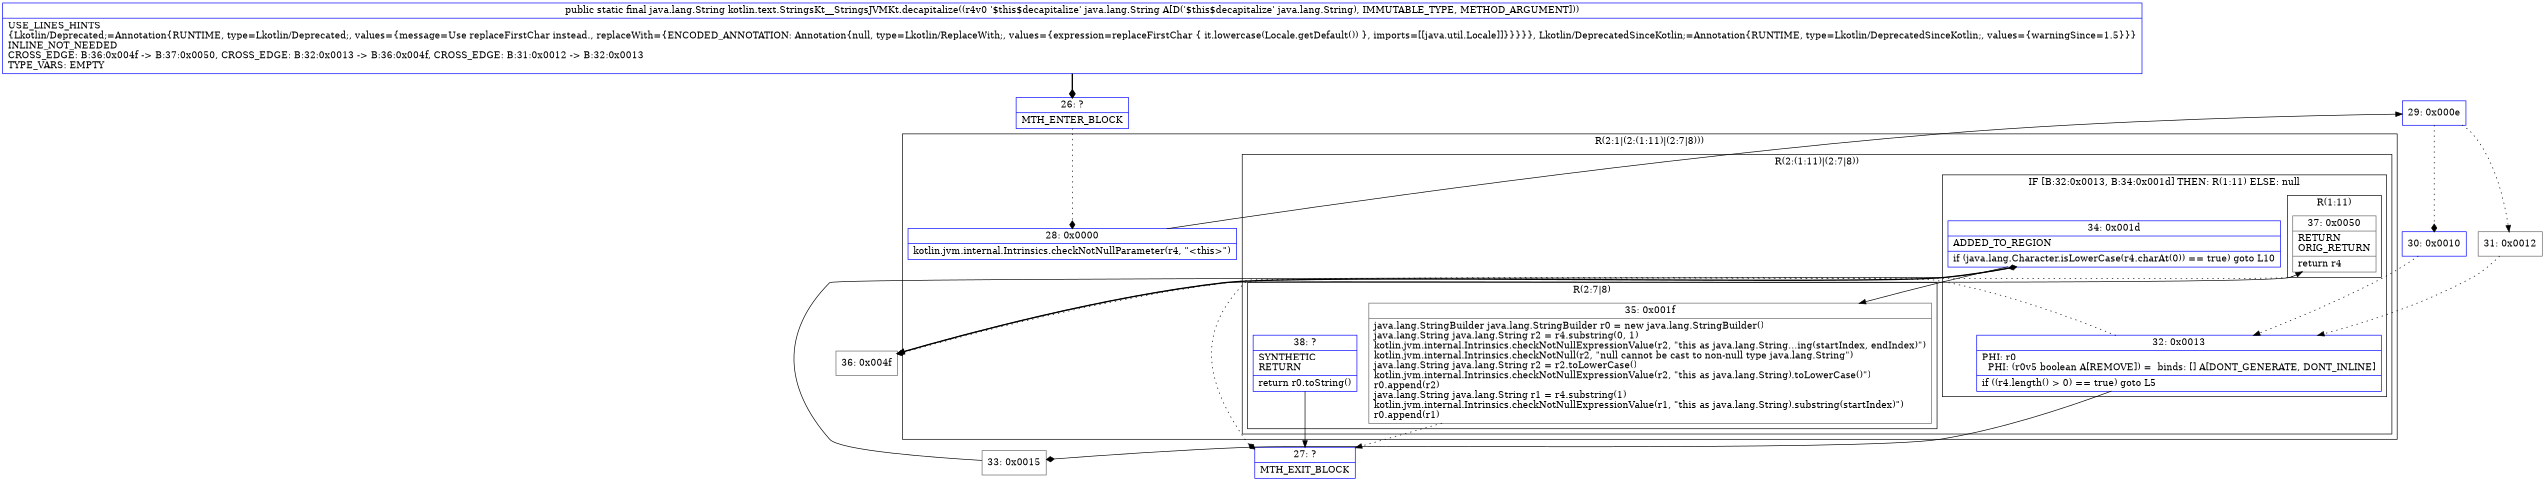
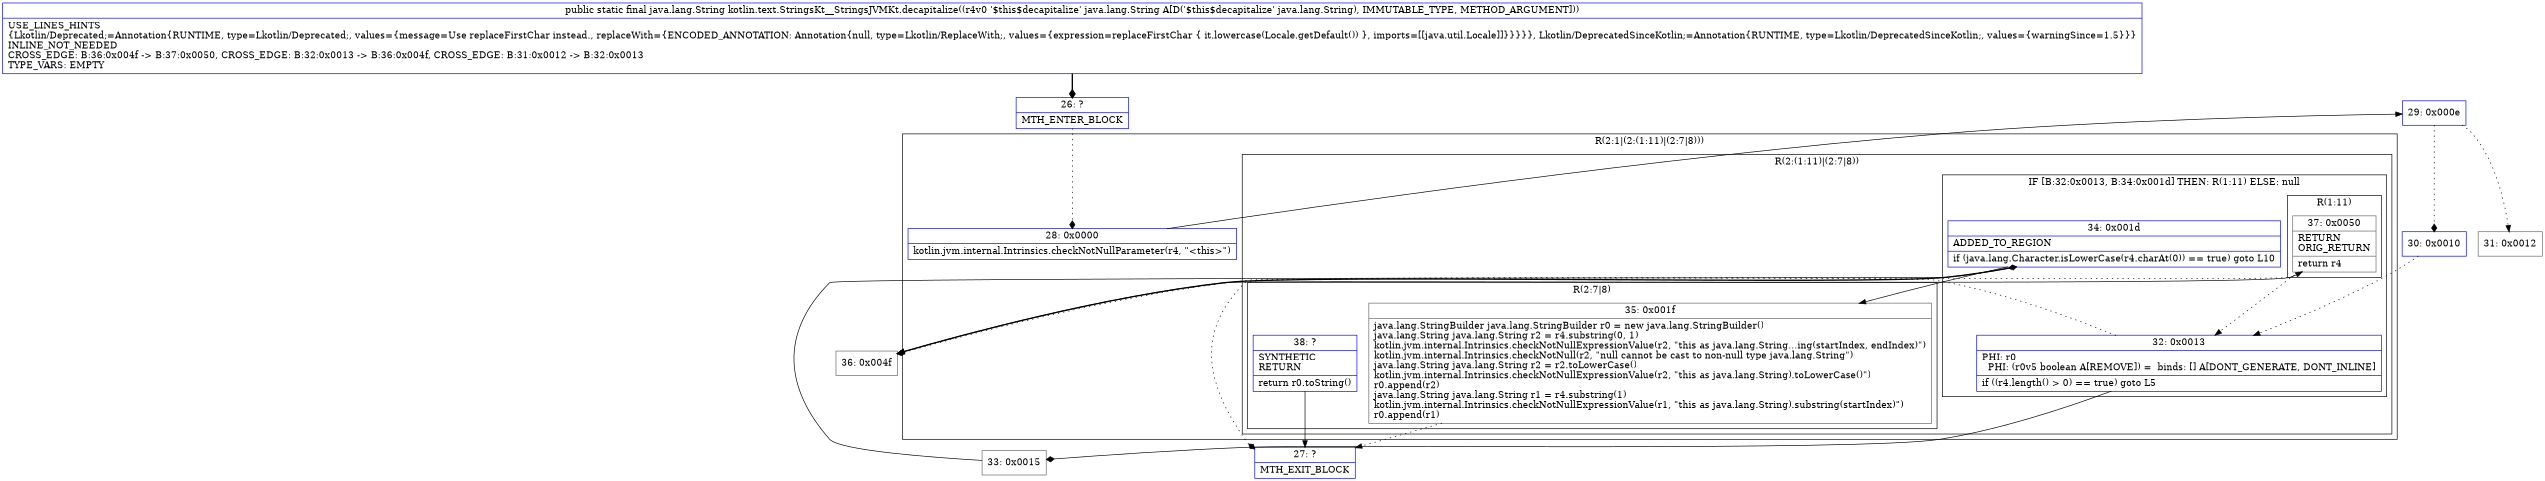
edge "31: 0x0012" -> "32: 0x0013": now "37: 0x0050" -> "32: 0x0013"
